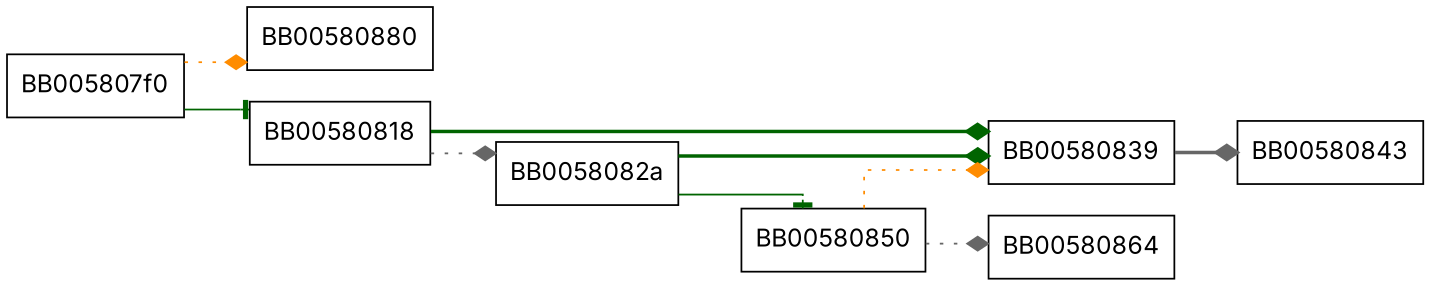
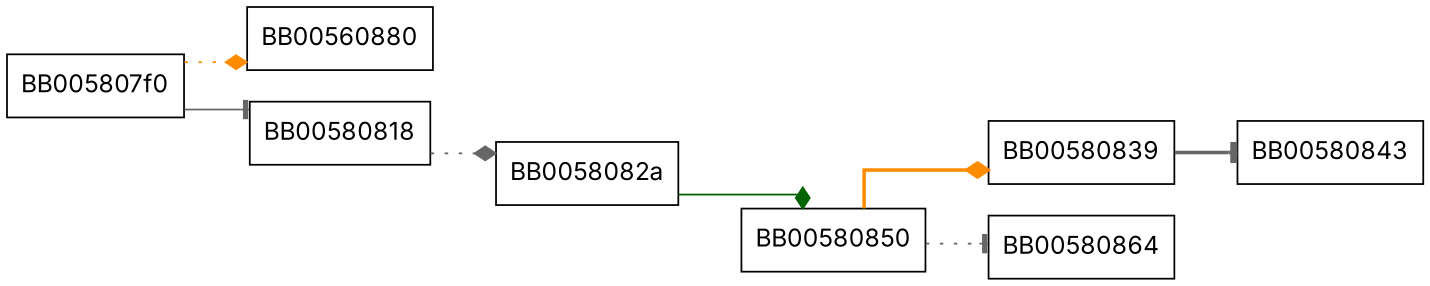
node "BB00580880": label "BB00580880" -> "BB00560880"
edge "BB005807f0" -> "BB00580818": color darkgreen -> gray40
edge "BB00580818" -> "BB00580839": removed
edge "BB00580839" -> "BB00580843": arrowhead diamond -> tee
edge "BB0058082a" -> "BB00580839": removed
edge "BB00580850" -> "BB00580839": style dotted -> bold
edge "BB0058082a" -> "BB00580850": arrowhead tee -> diamond
edge "BB00580850" -> "BB00580864": arrowhead diamond -> tee
